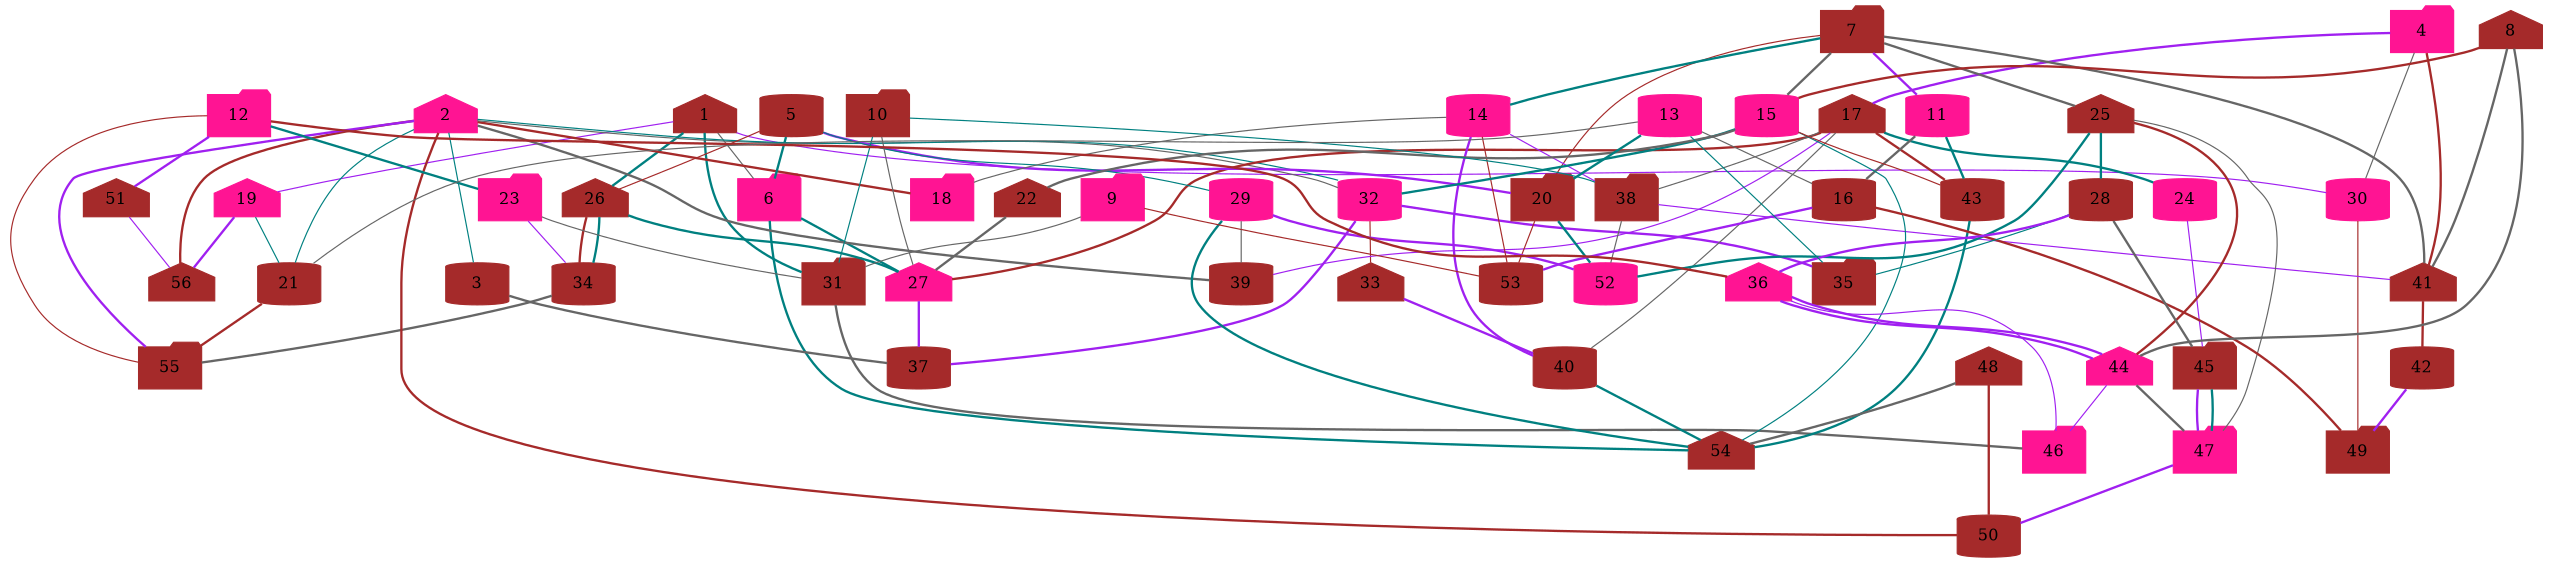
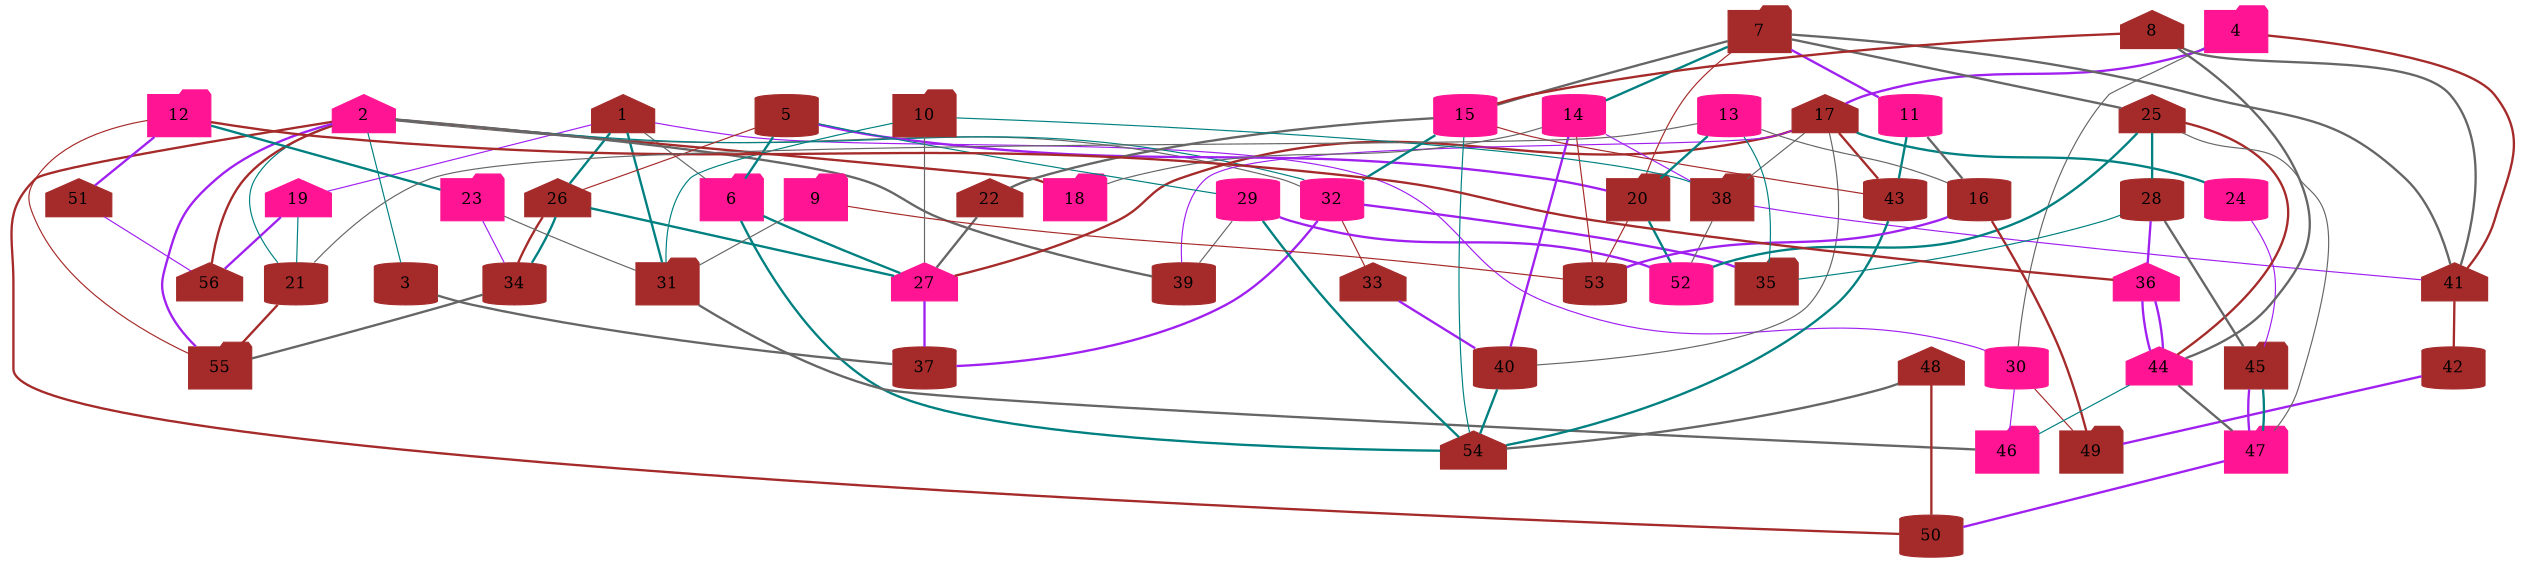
edge "36" -- "46": now "30" -- "46"
edge "44" -- "46": color purple -> teal
